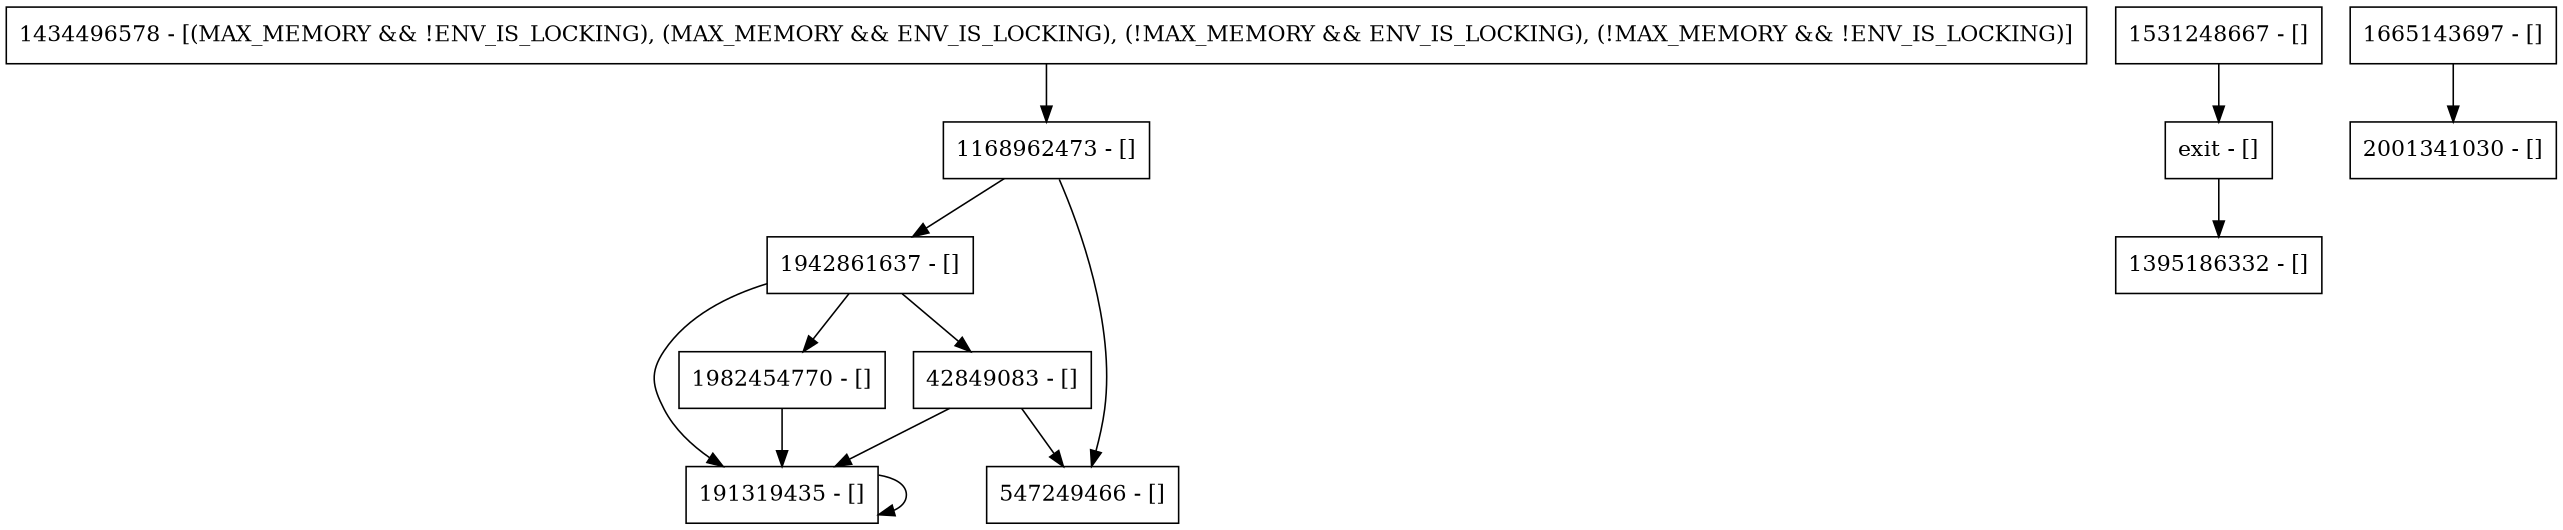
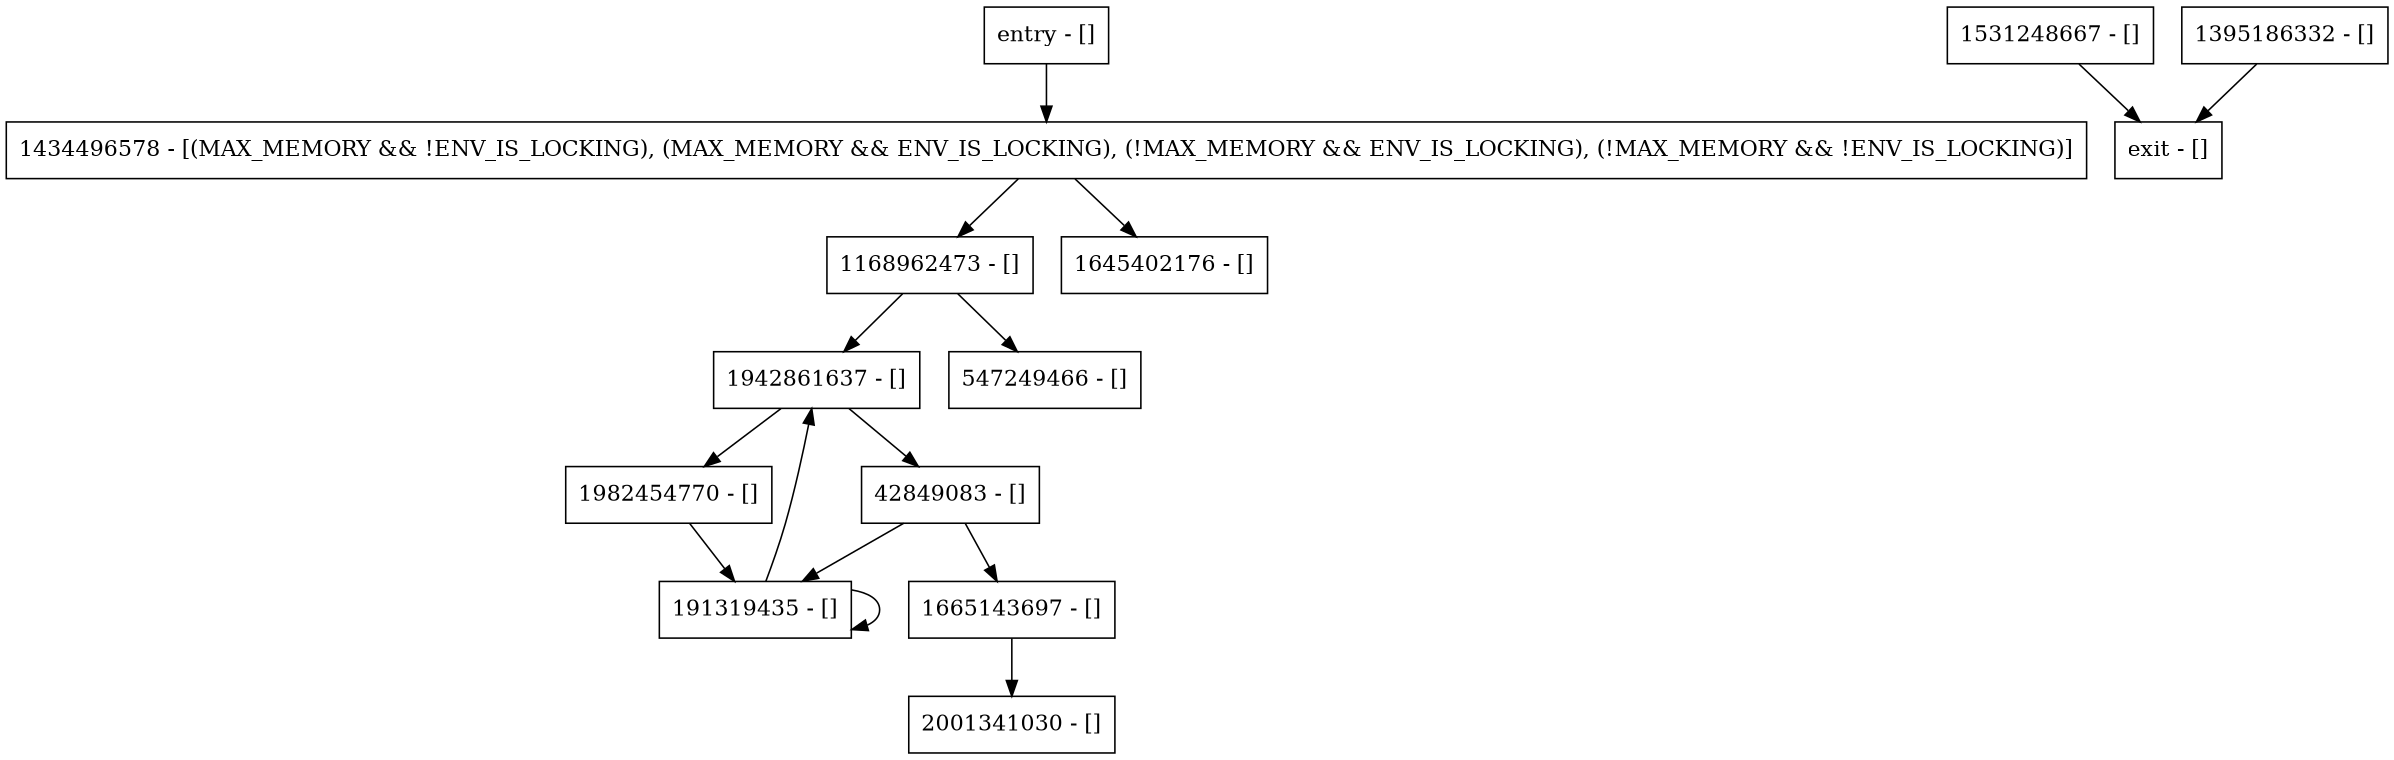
node "entry - []": added
edge "exit - []" -> "1395186332 - []": reversed
node "1645402176 - []": added
edge "1942861637 - []" -> "191319435 - []": reversed
edge "42849083 - []" -> "547249466 - []": now "42849083 - []" -> "1665143697 - []"
